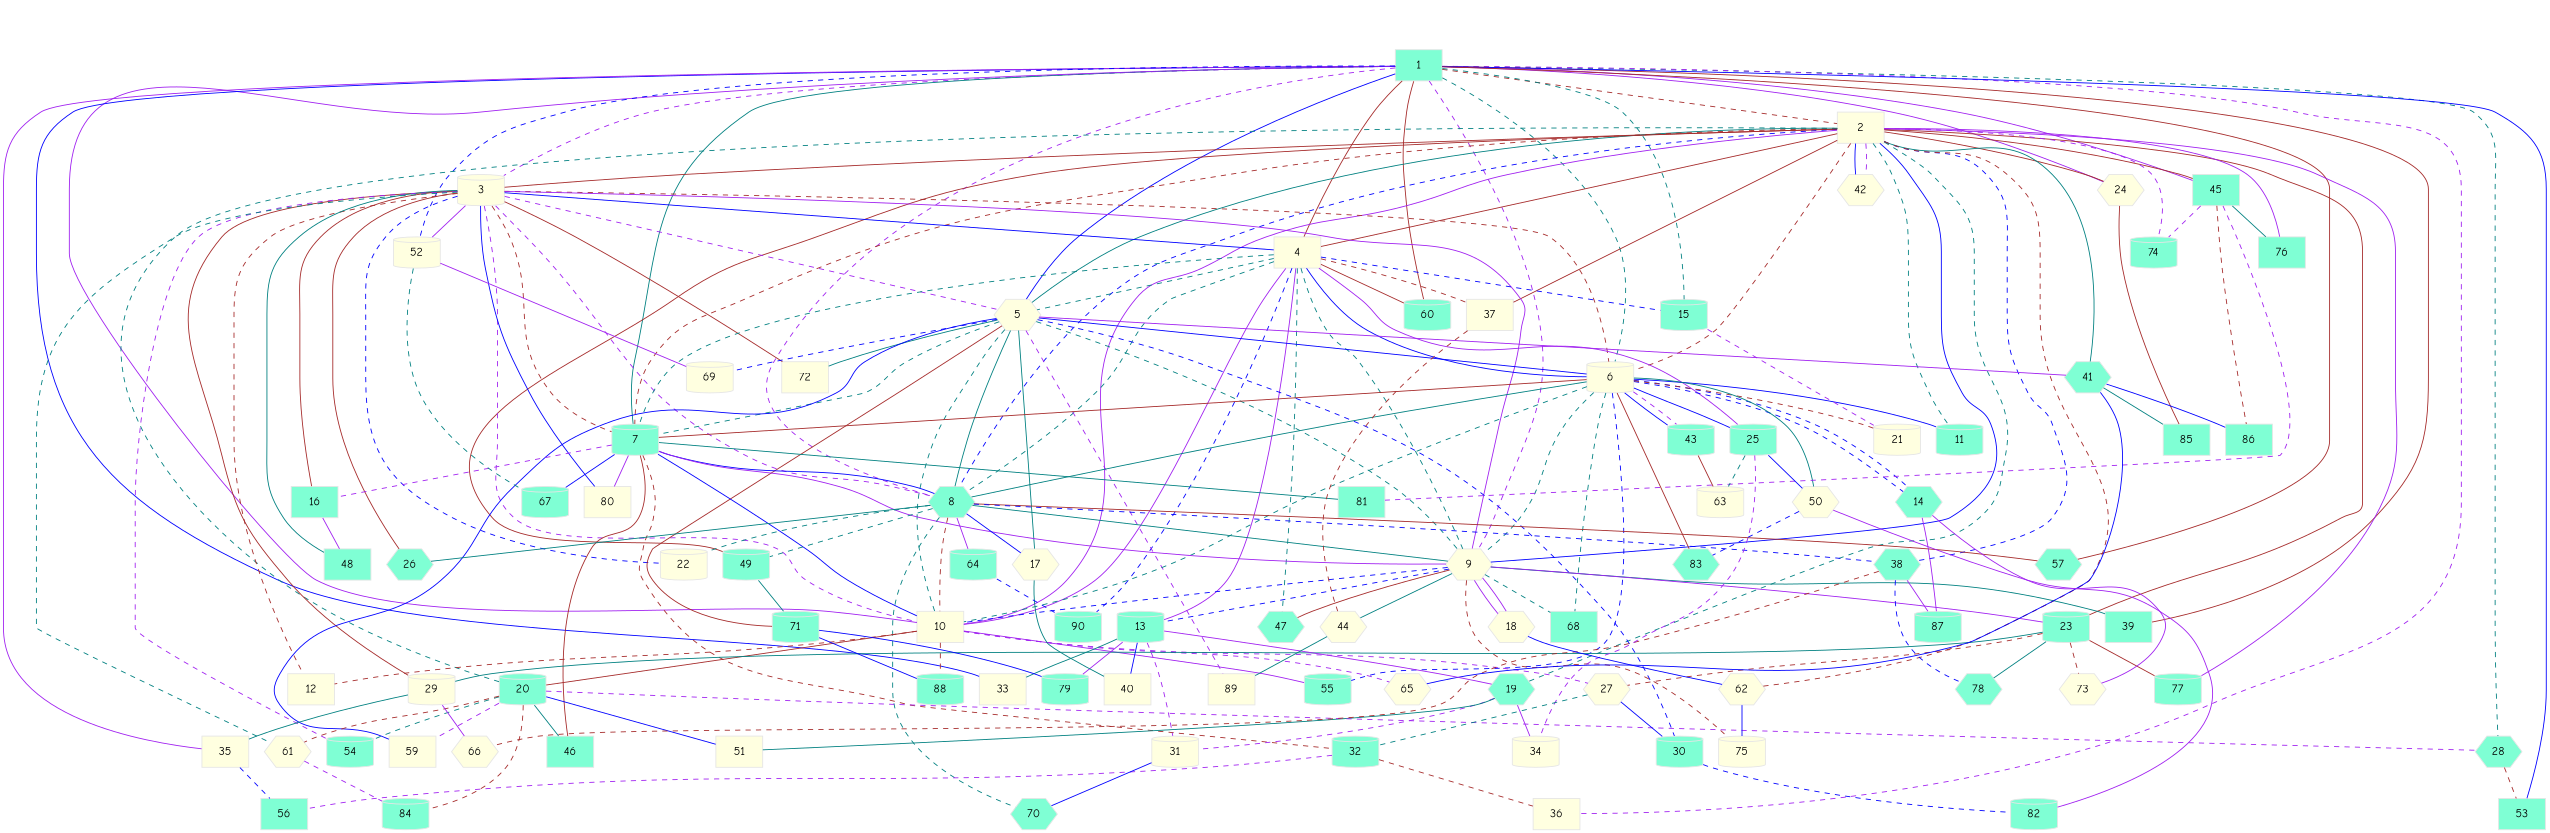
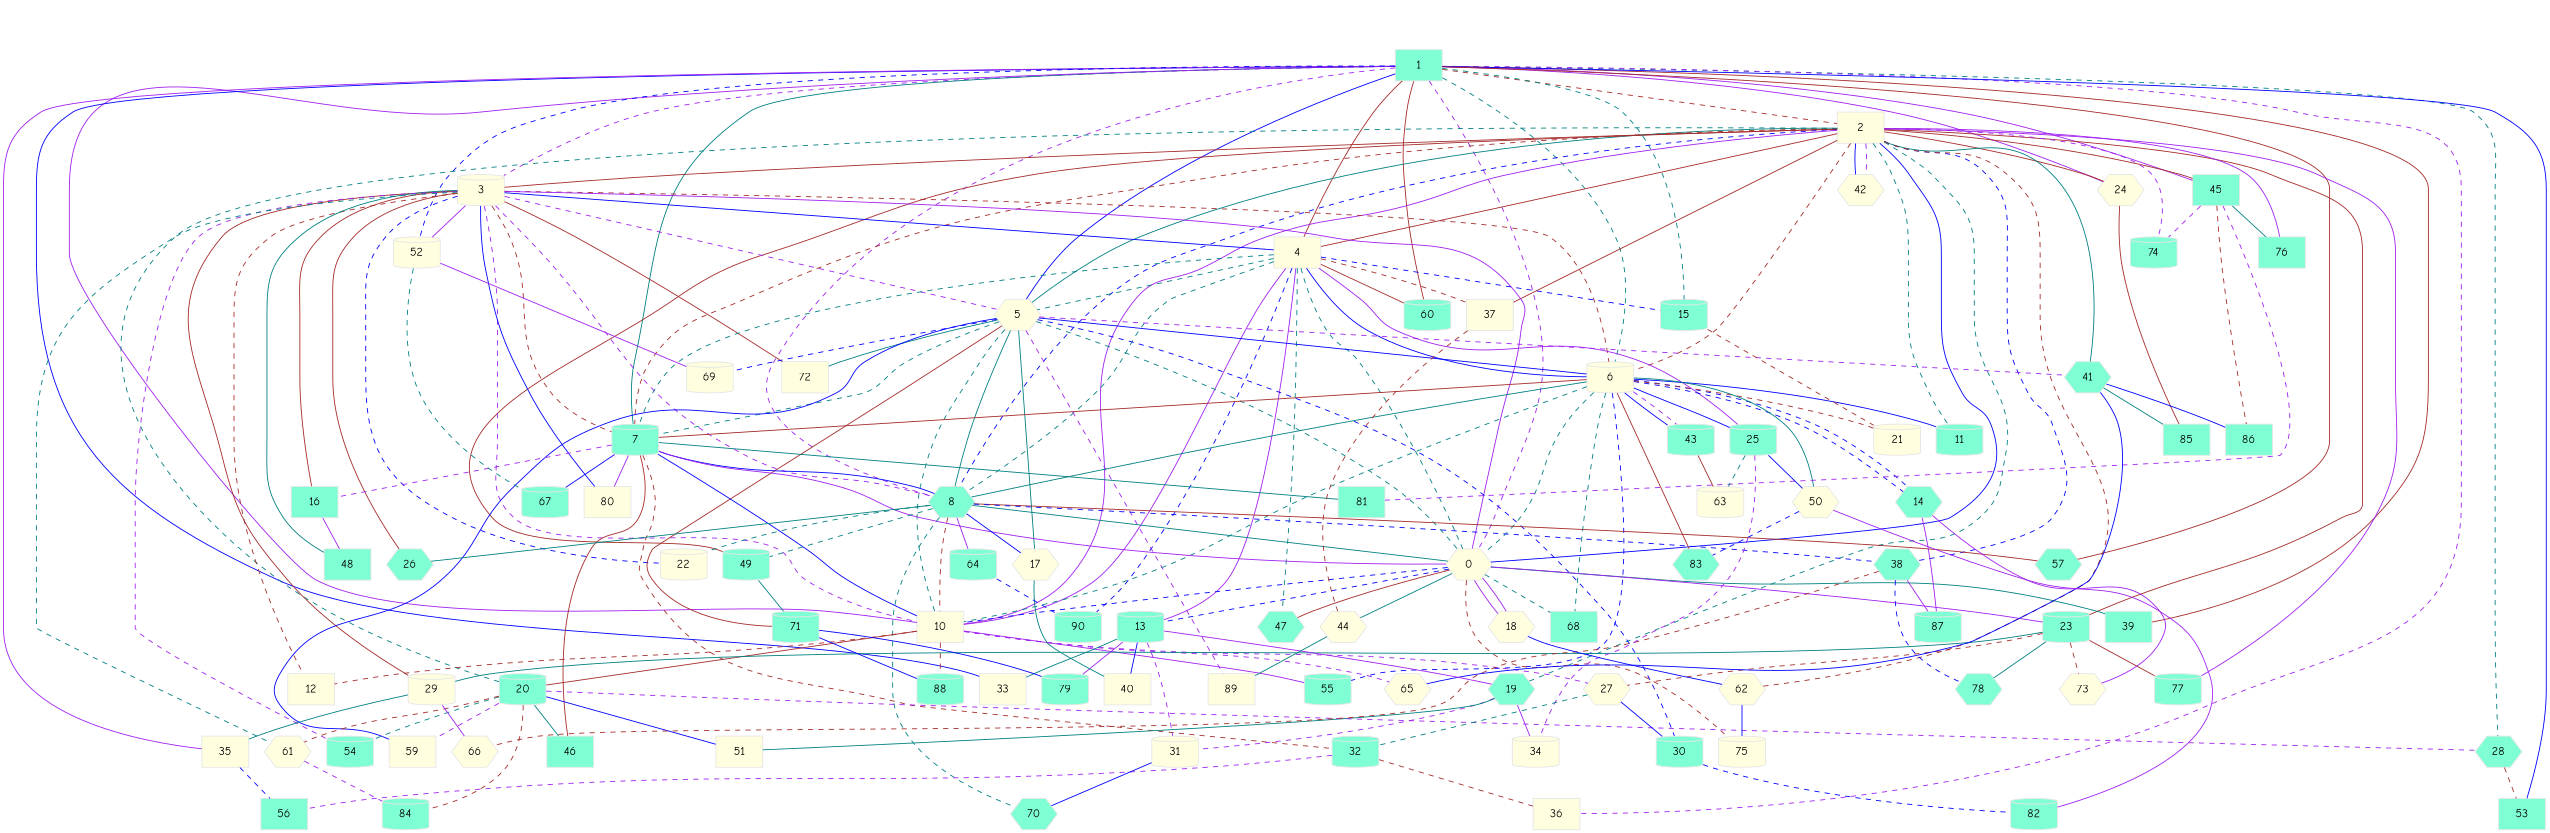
edge "5" -- "41": style solid -> dashed
edge "15" -- "21": color purple -> brown
node "9": label "9" -> "0"
